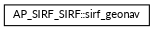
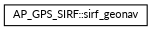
node "AP_SIRF_SIRF::sirf_geonav": label "AP_SIRF_SIRF::sirf_geonav" -> "AP_GPS_SIRF::sirf_geonav"
